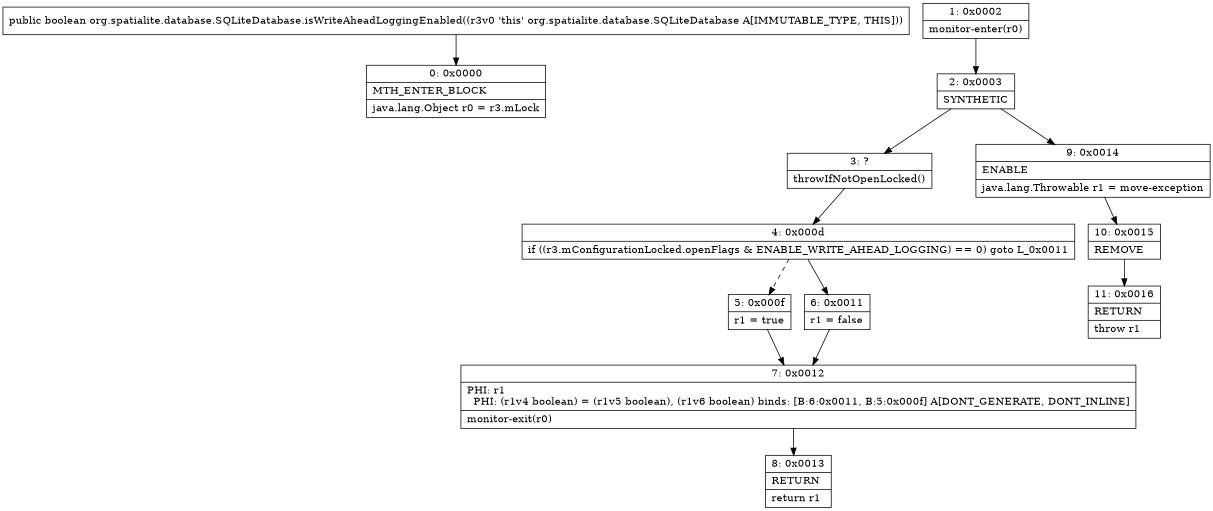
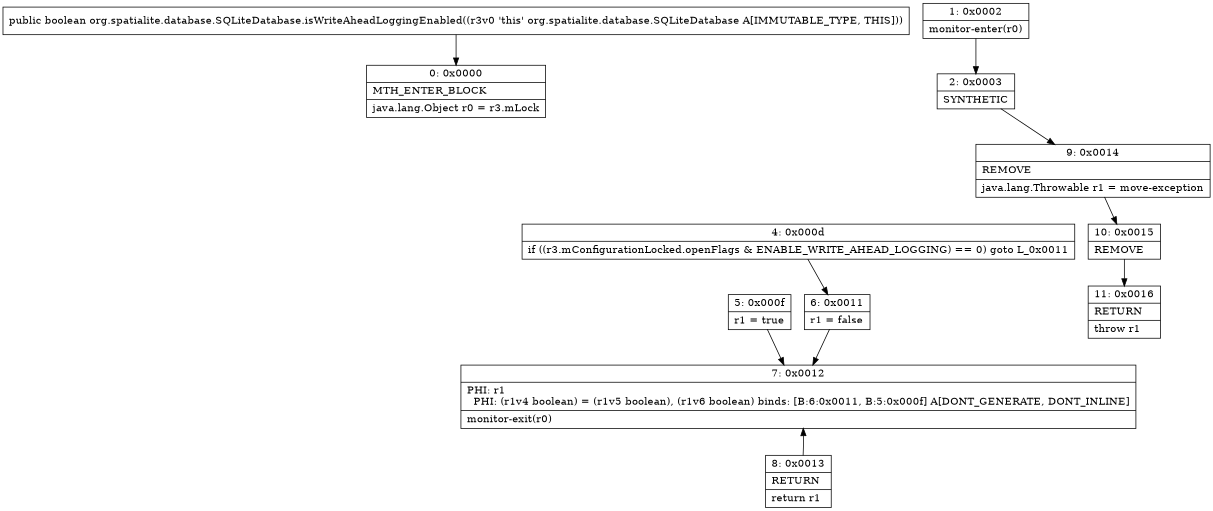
node "9: 0x0014": text "ENABLE" -> "REMOVE"
node "3: ?": removed
edge "4: 0x000d" -> "5: 0x000f": removed
edge "7: 0x0012" -> "8: 0x0013": reversed
